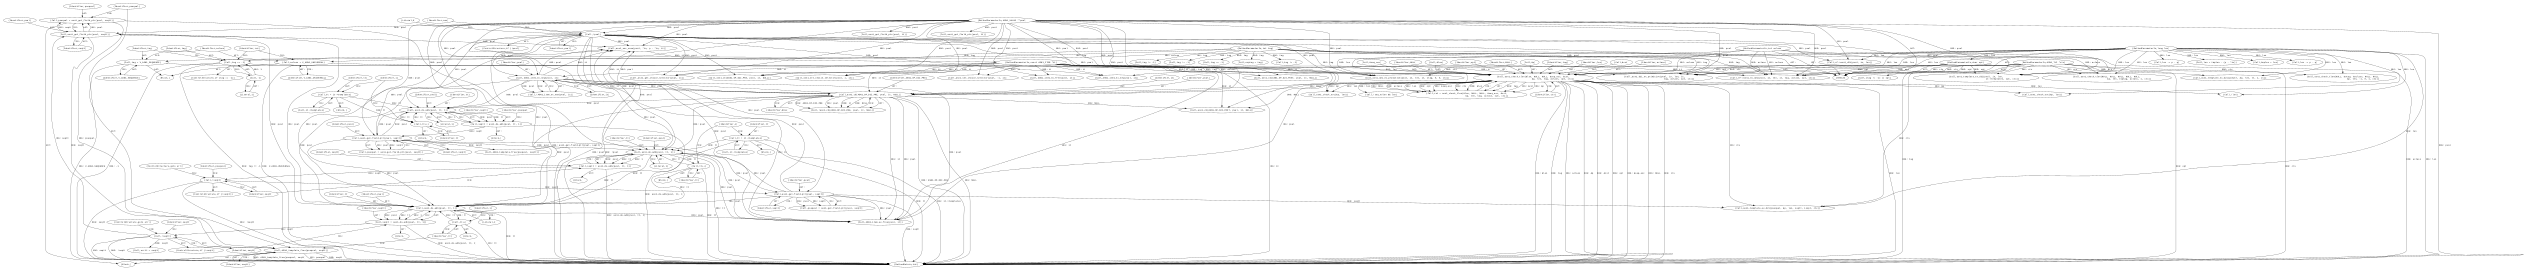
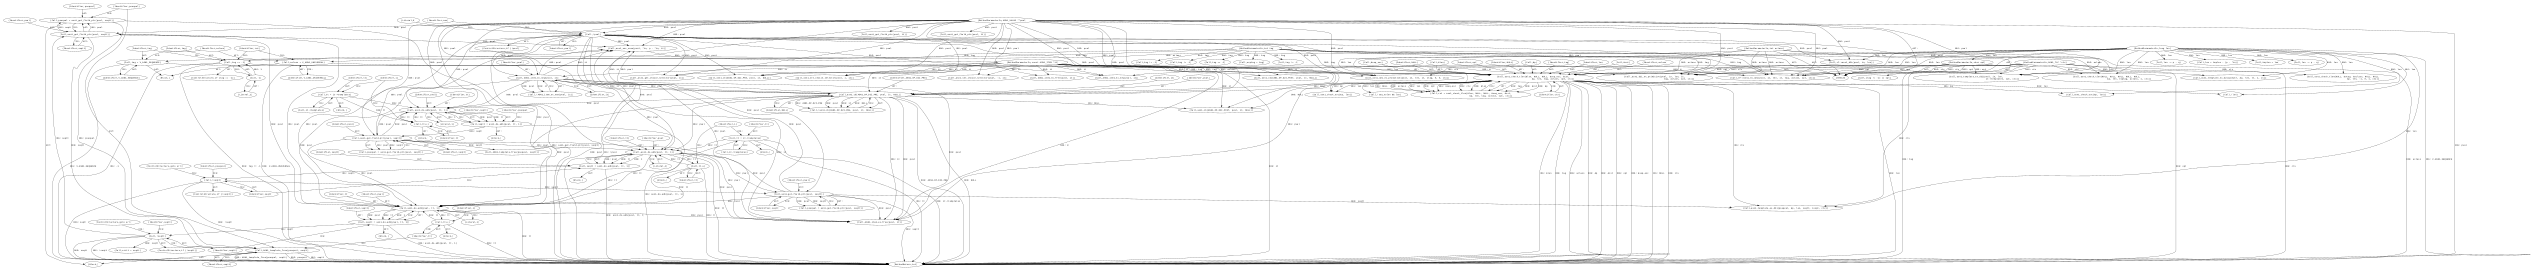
edge "(MethodParameterIn,long len)" -> "(MethodReturn,int)": label "DDG: len" -> "DDG: V_ASN1_SEQUENCE"
